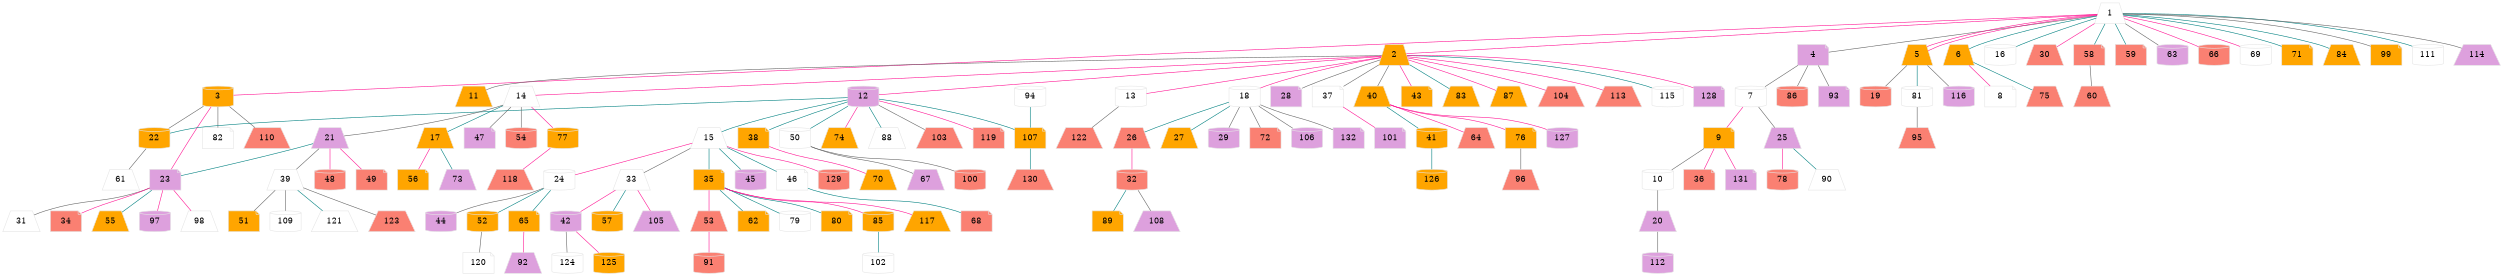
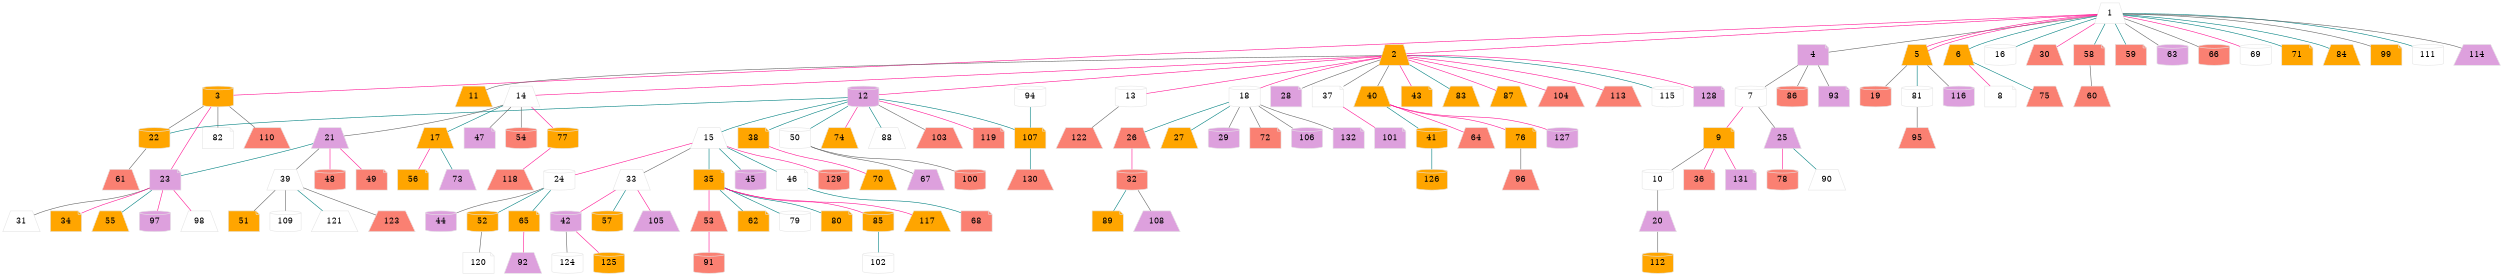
edge "1" -- "66": color deeppink -> gray40
node "61": fillcolor white -> salmon
node "34": fillcolor salmon -> orange
node "112": fillcolor plum -> orange
